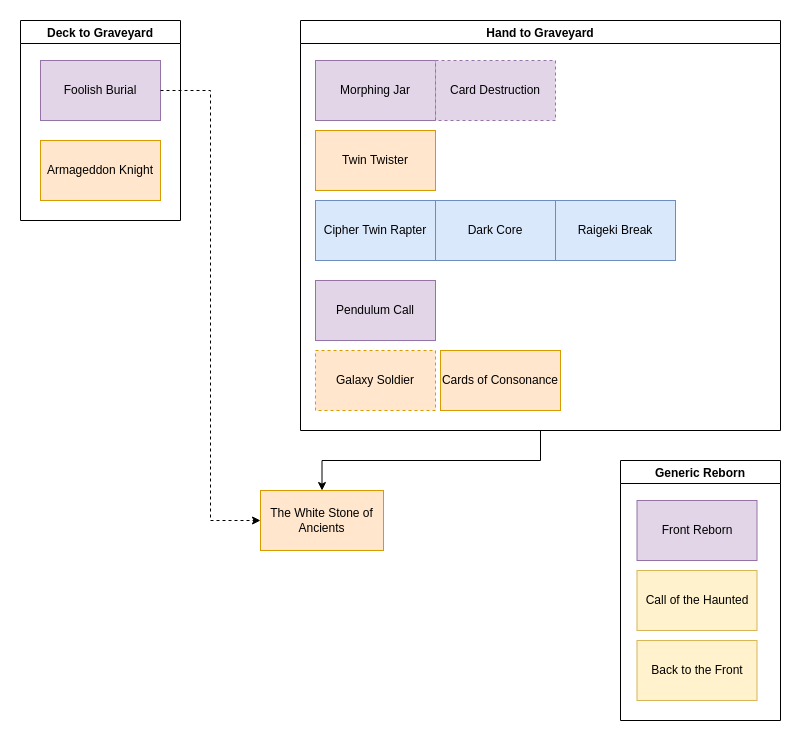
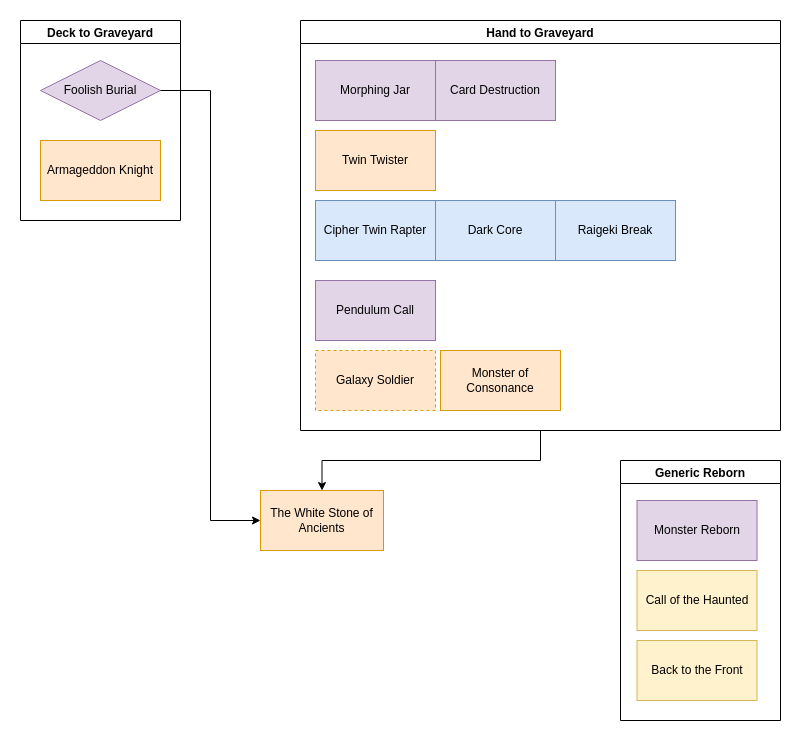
node "Foolish Burial": shape rectangle -> diamond
node "Card Destruction": style dashed -> solid
edge "Foolish Burial" -> "The White Stone of Ancients": style dashed -> solid
node "Cards of Consonance": label "Cards of Consonance" -> "Monster of Consonance"
node "Front Reborn": label "Front Reborn" -> "Monster Reborn"
